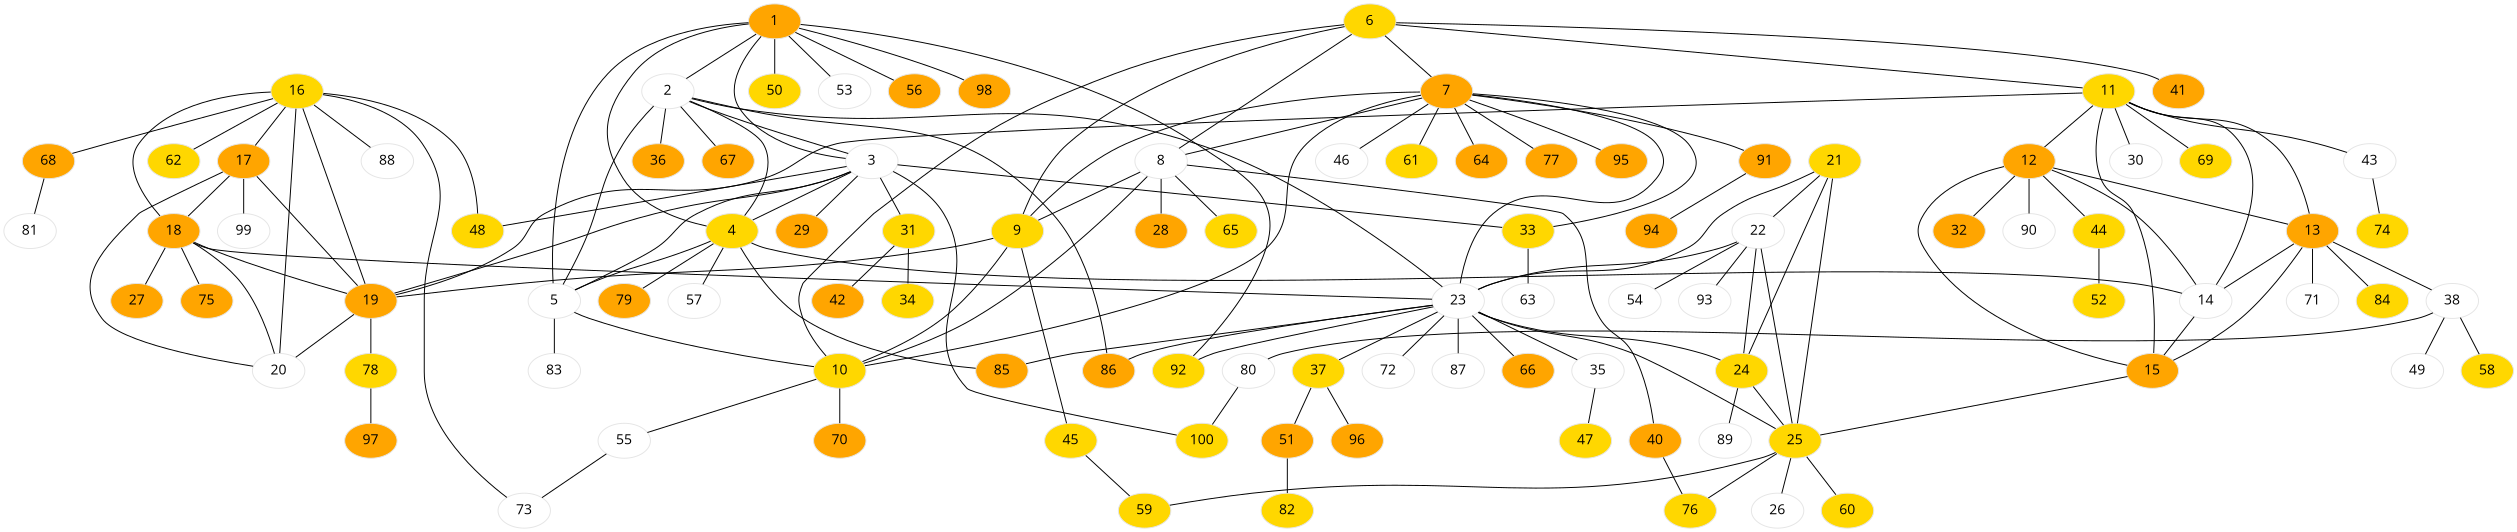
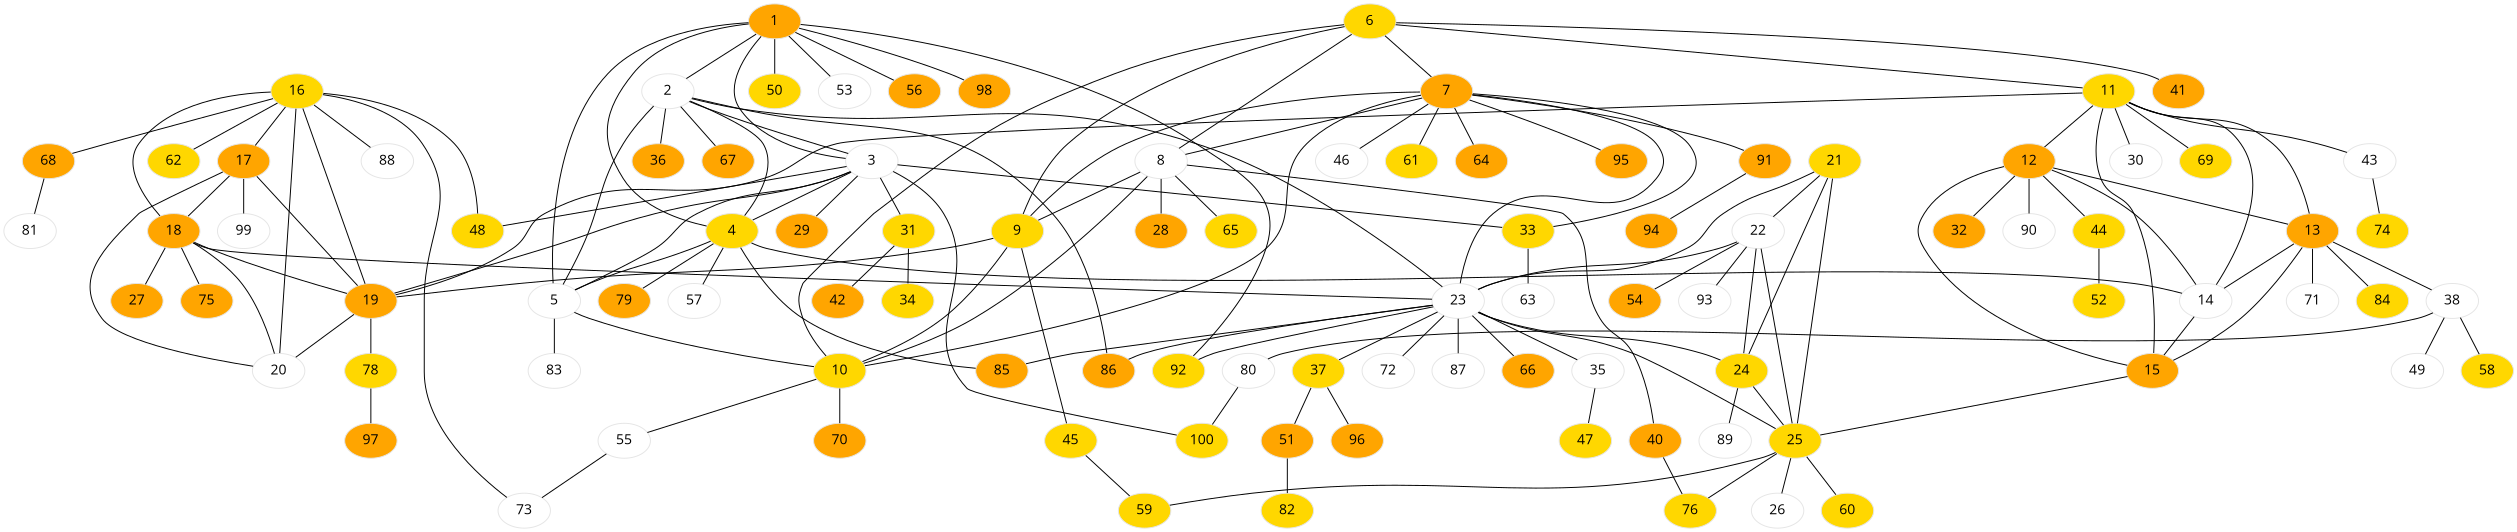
node "77": removed
node "54": fillcolor white -> orange
